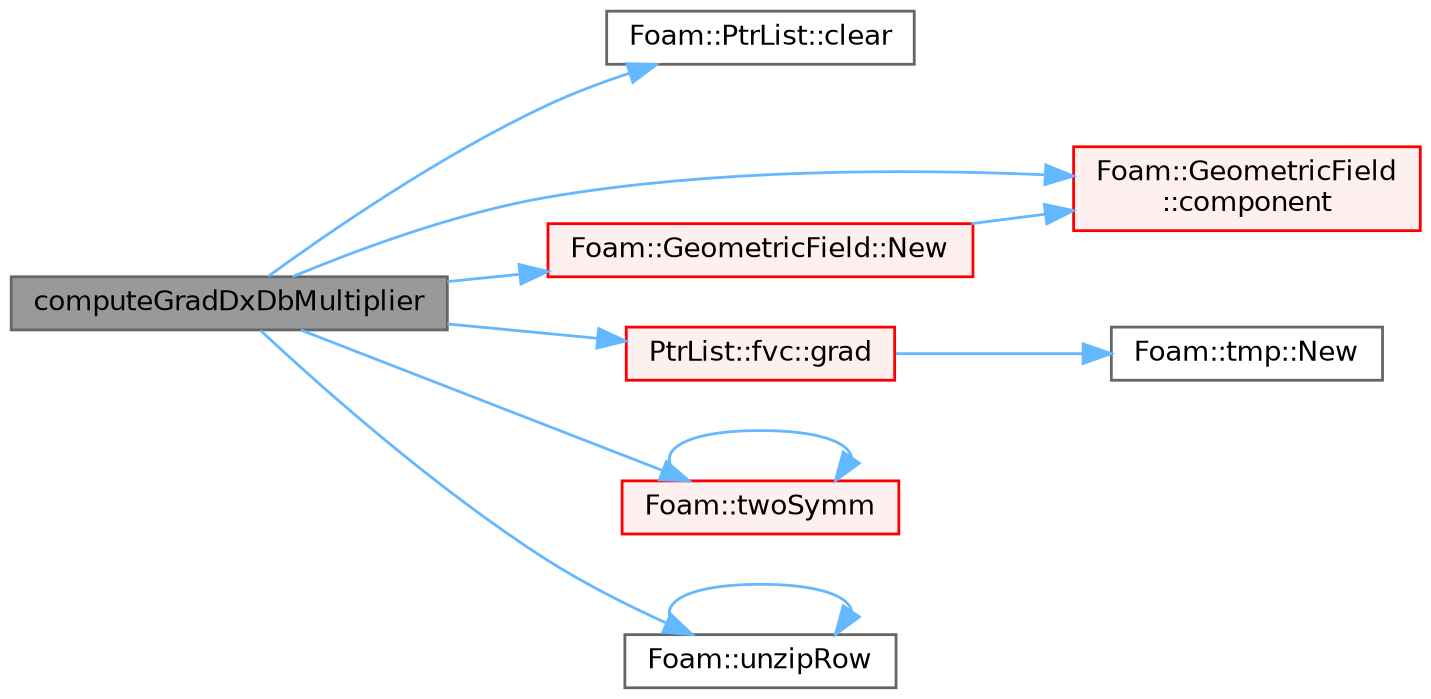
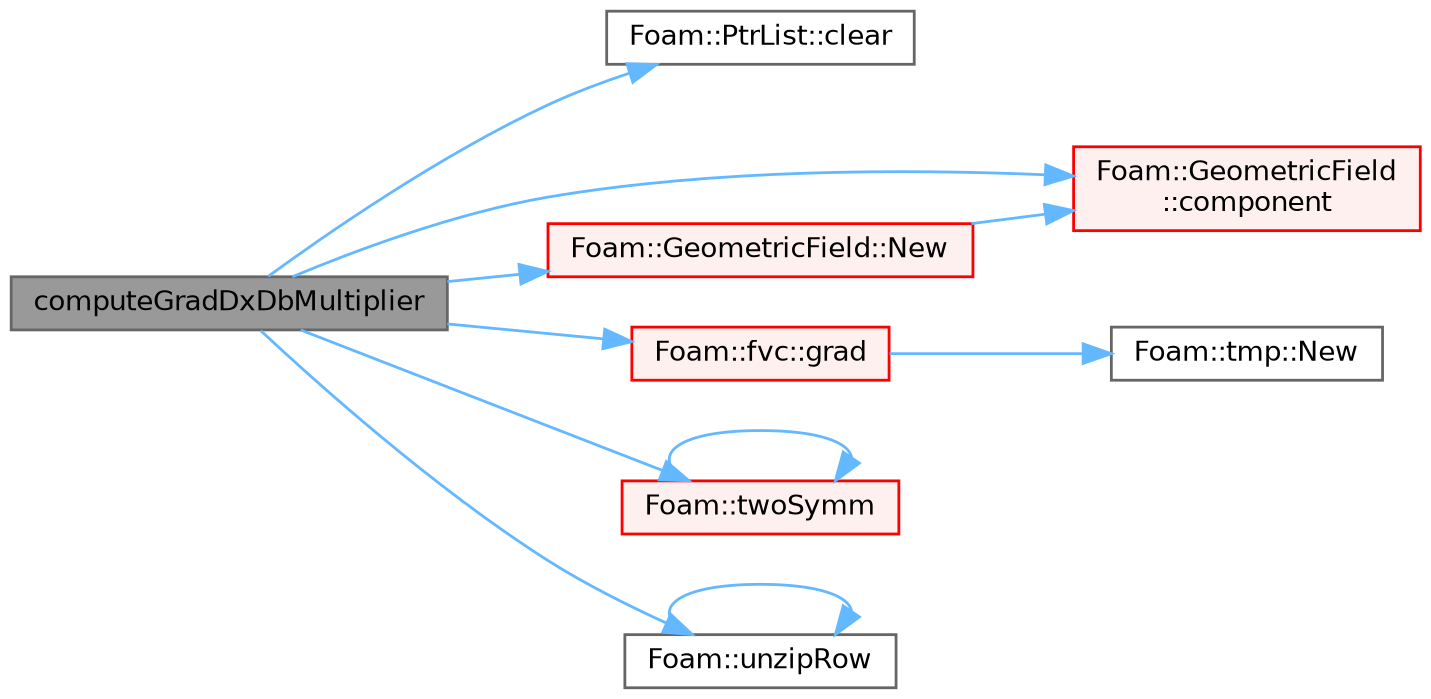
node "PtrList::fvc::grad": label "PtrList::fvc::grad" -> "Foam::fvc::grad"
